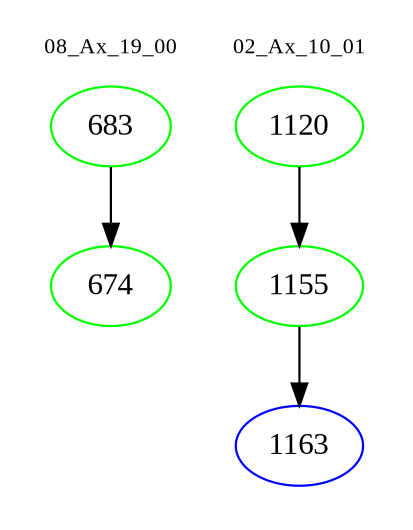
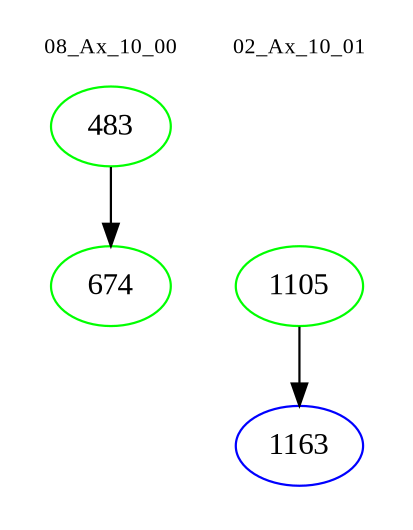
cluster "08_Ax_19_00": label "08_Ax_19_00" -> "08_Ax_10_00"
node "683": label "683" -> "483"
node "1120": removed
node "1155": label "1155" -> "1105"
